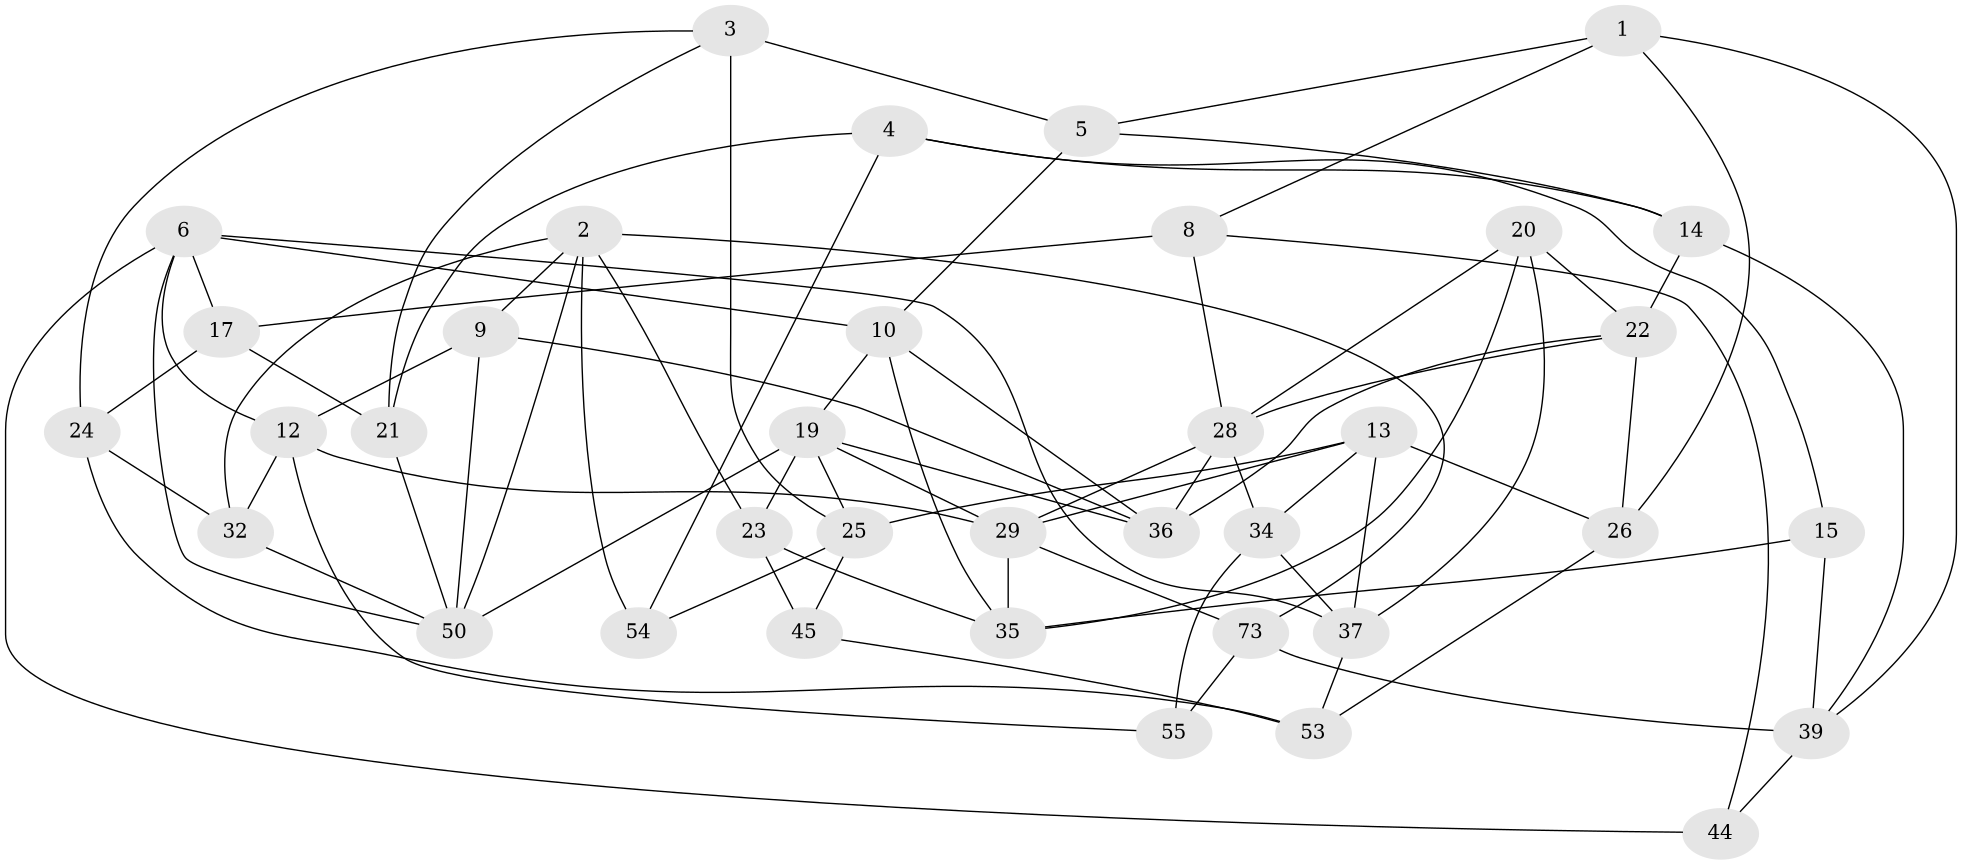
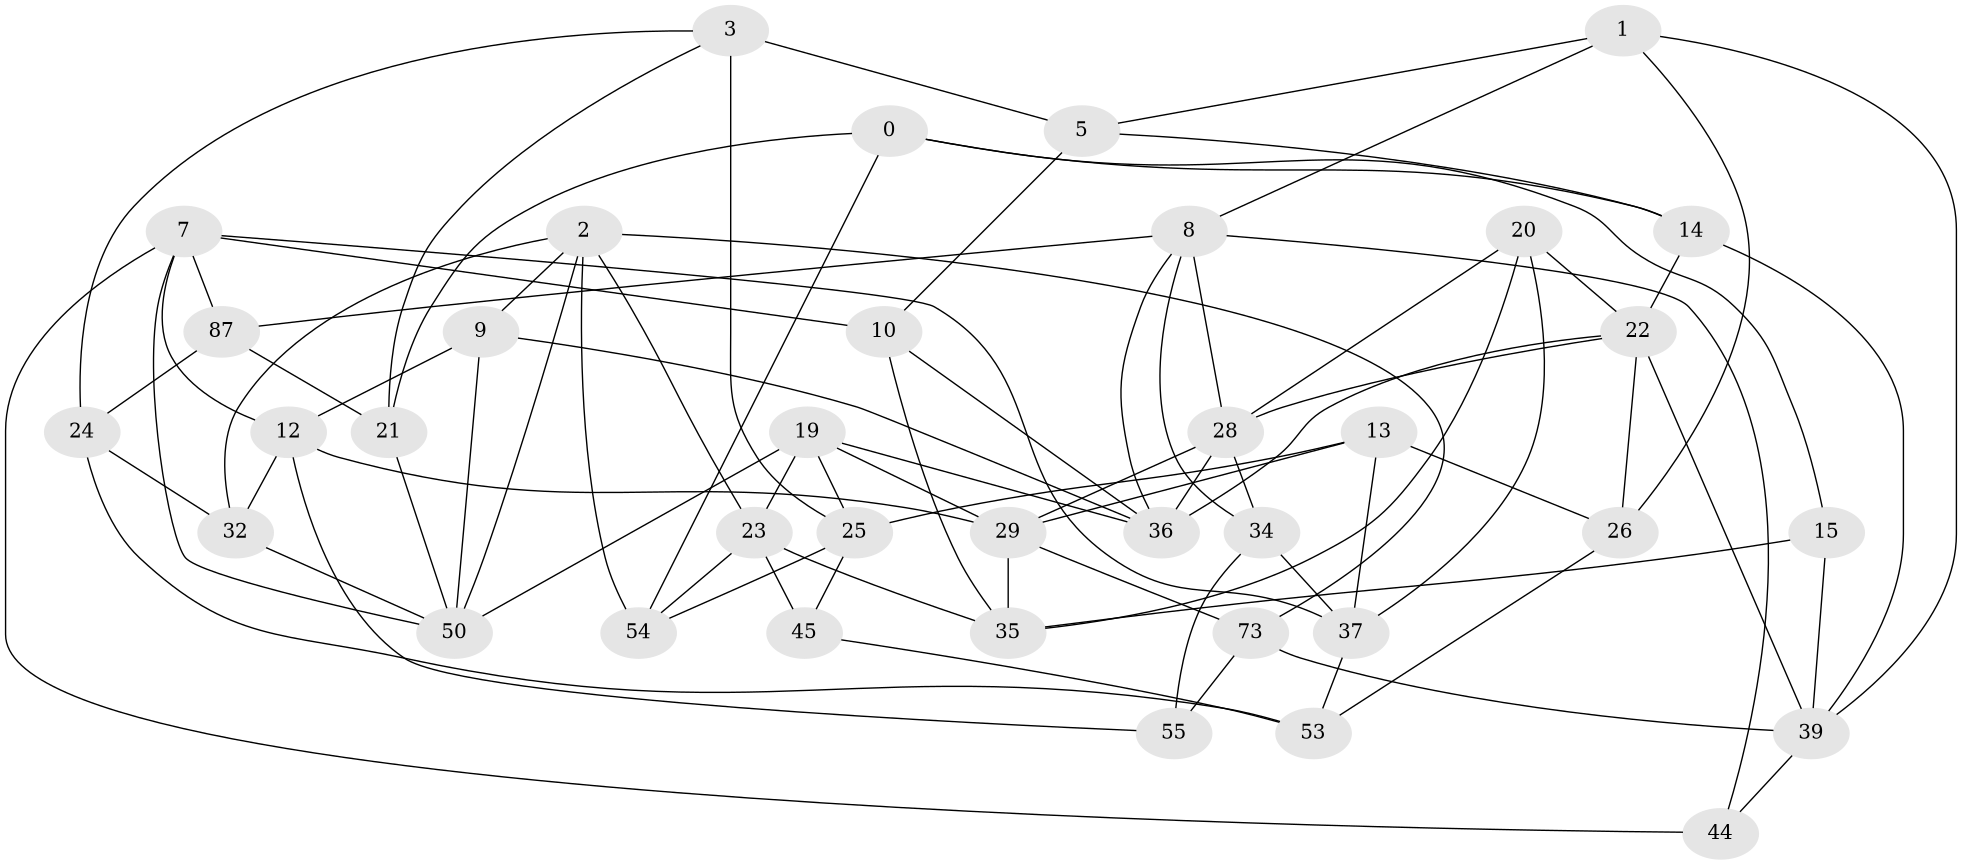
node "4": label "4" -> "0"
node "6": label "6" -> "7"
node "17": label "17" -> "87"
edge "8" -- "36": added
edge "10" -- "19": removed
edge "13" -- "34": now "8" -- "34"
edge "22" -- "39": added
edge "23" -- "54": added
